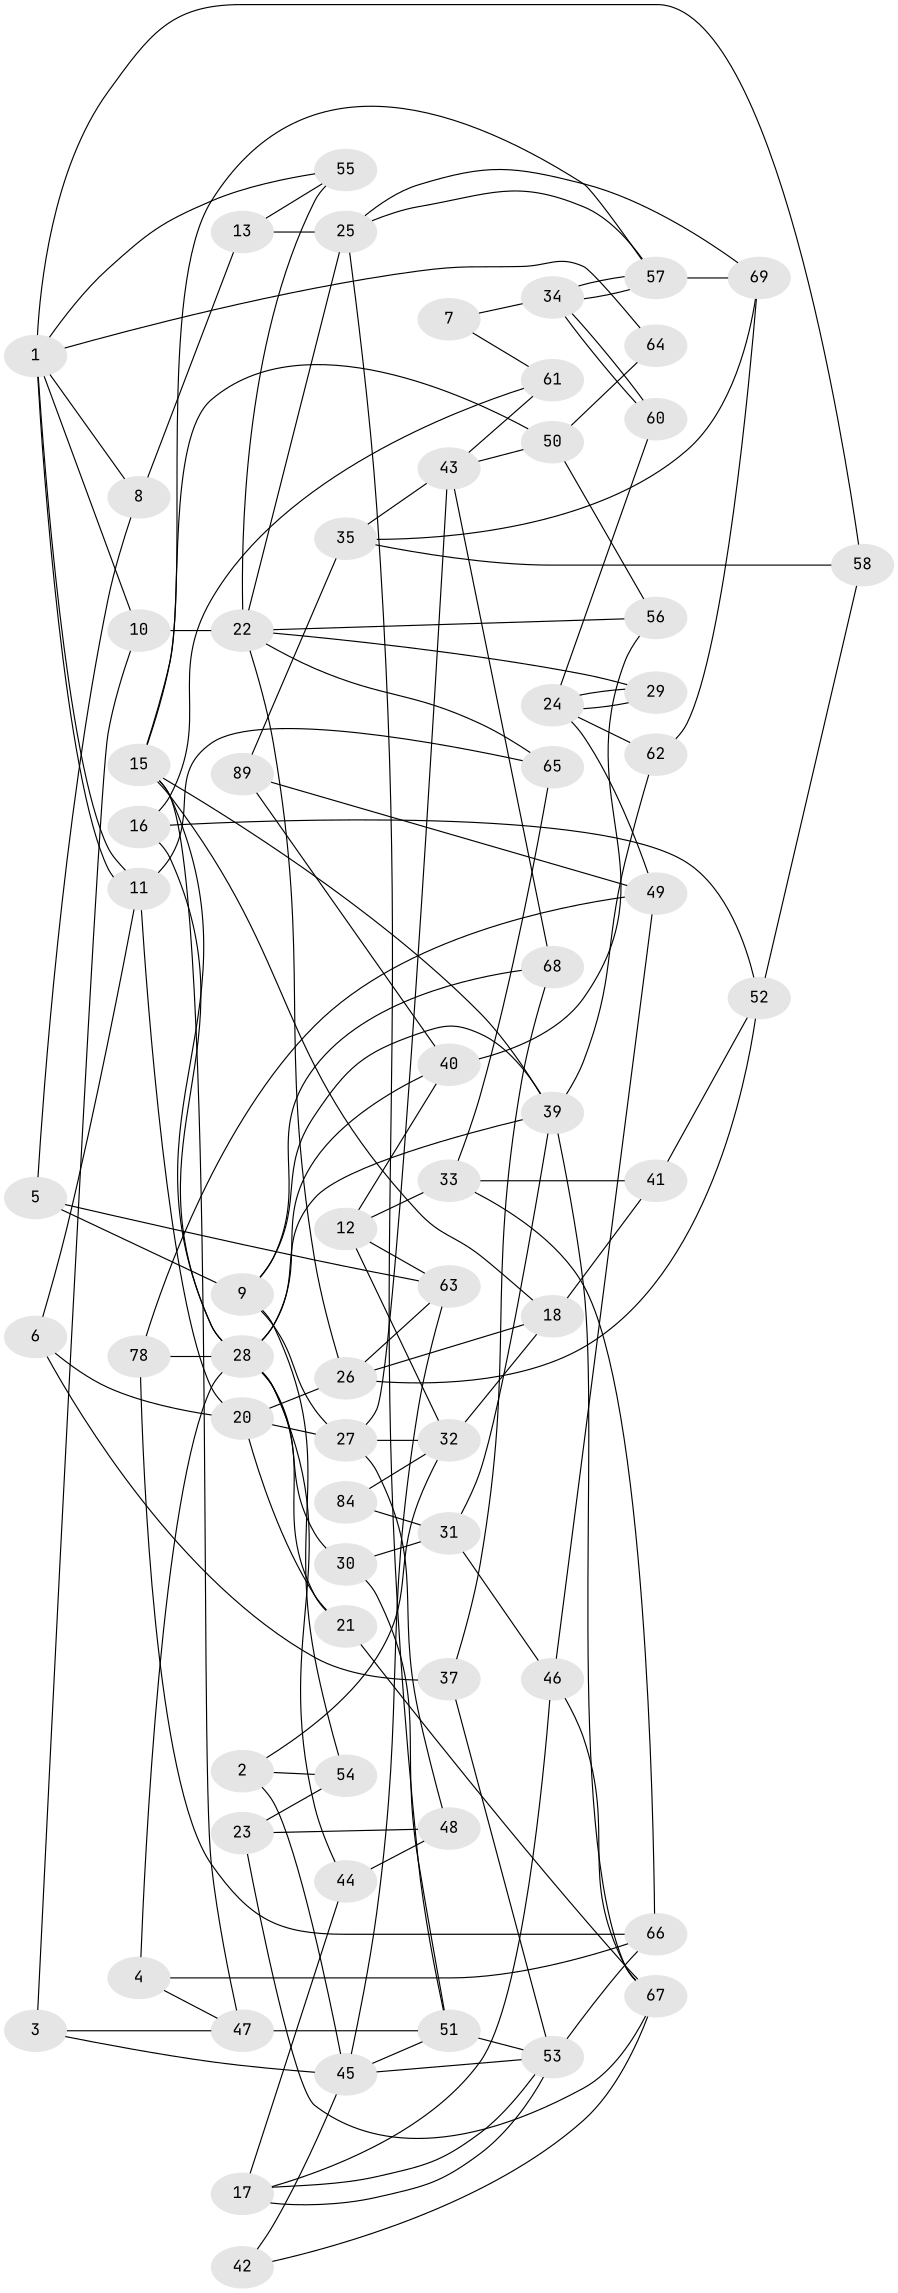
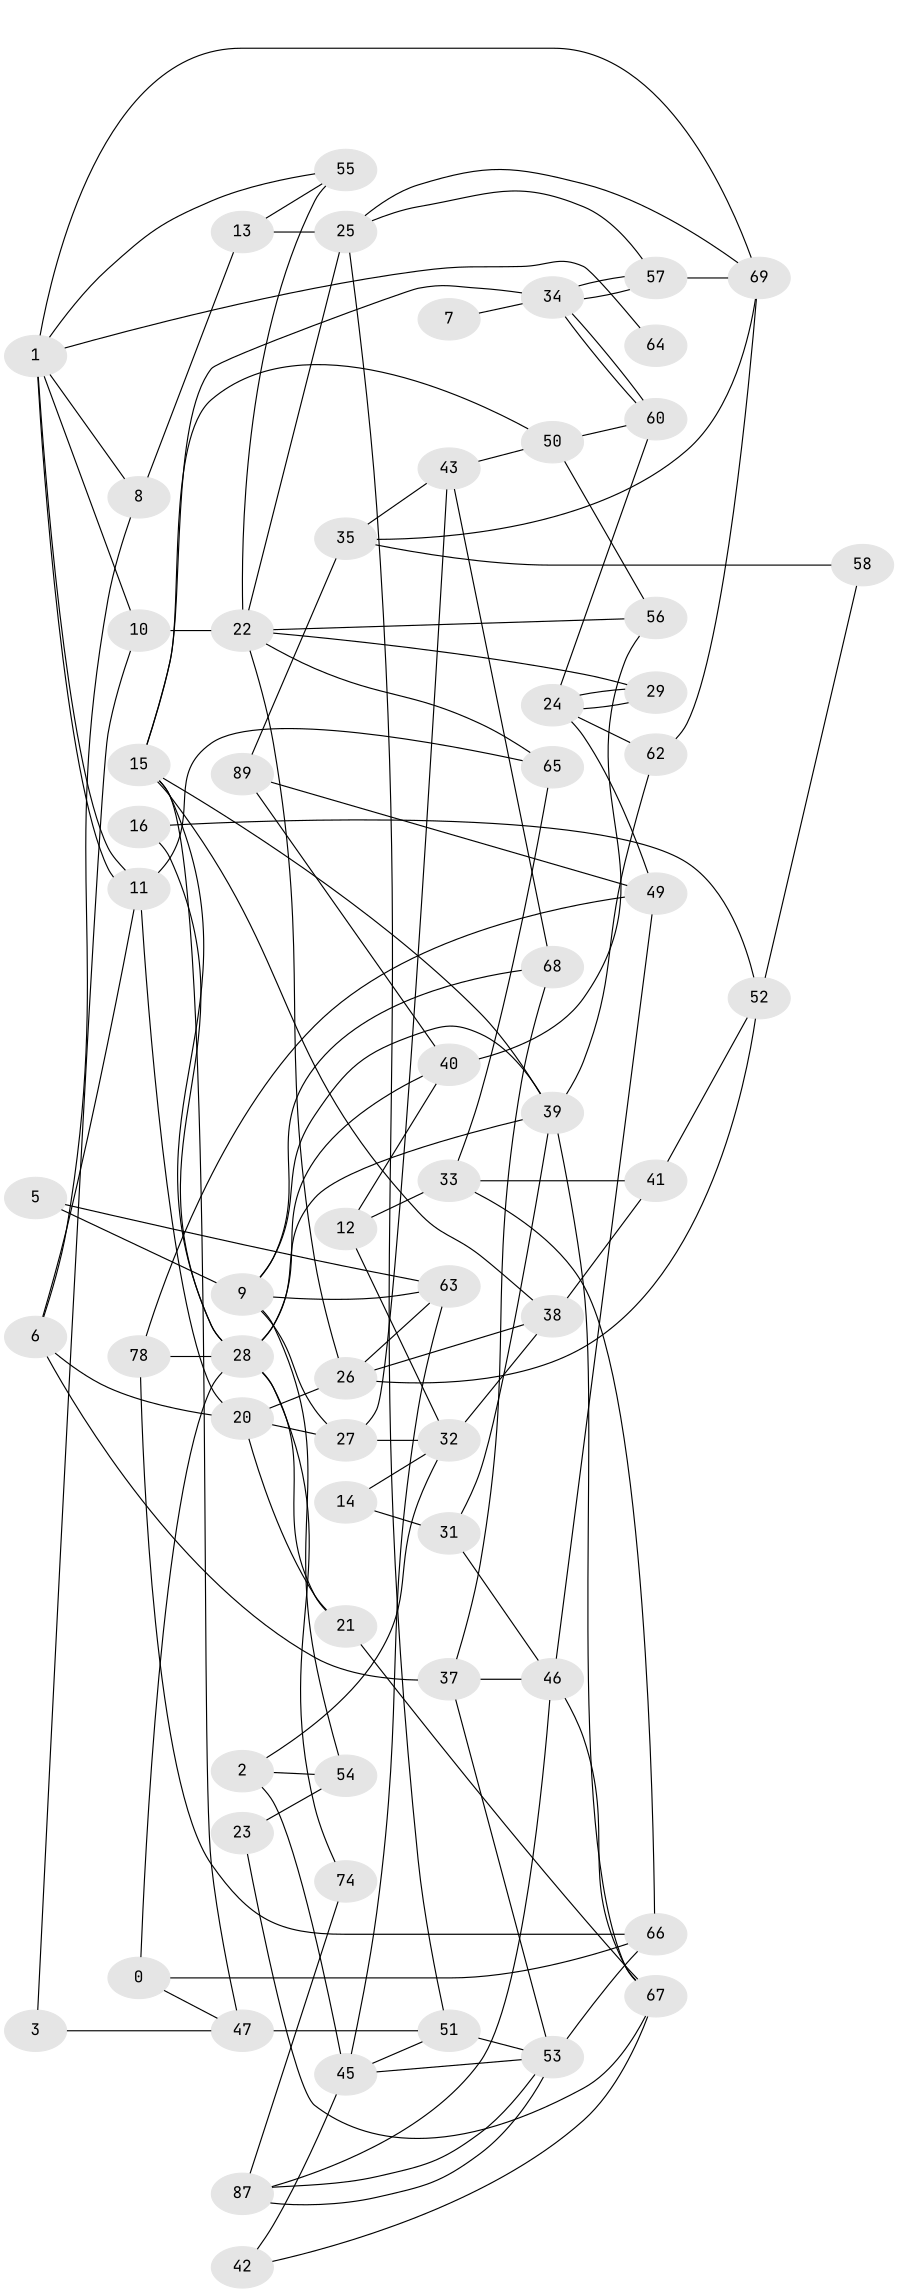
edge "1" -- "58": now "1" -- "69"
edge "57" -- "15": now "34" -- "15"
node "61": removed
edge "64" -- "50": now "60" -- "50"
edge "8" -- "5": now "8" -- "6"
edge "12" -- "63": now "9" -- "63"
node "18": label "18" -> "38"
node "84": label "84" -> "14"
node "30": removed
edge "37" -- "46": added
node "48": removed
node "44": label "44" -> "74"
node "4": label "4" -> "0"
edge "3" -- "45": removed
node "17": label "17" -> "87"
